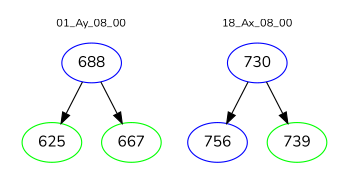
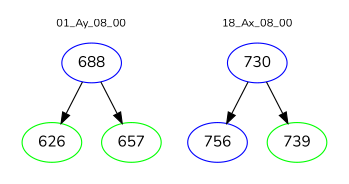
node "625": label "625" -> "626"
node "667": label "667" -> "657"
